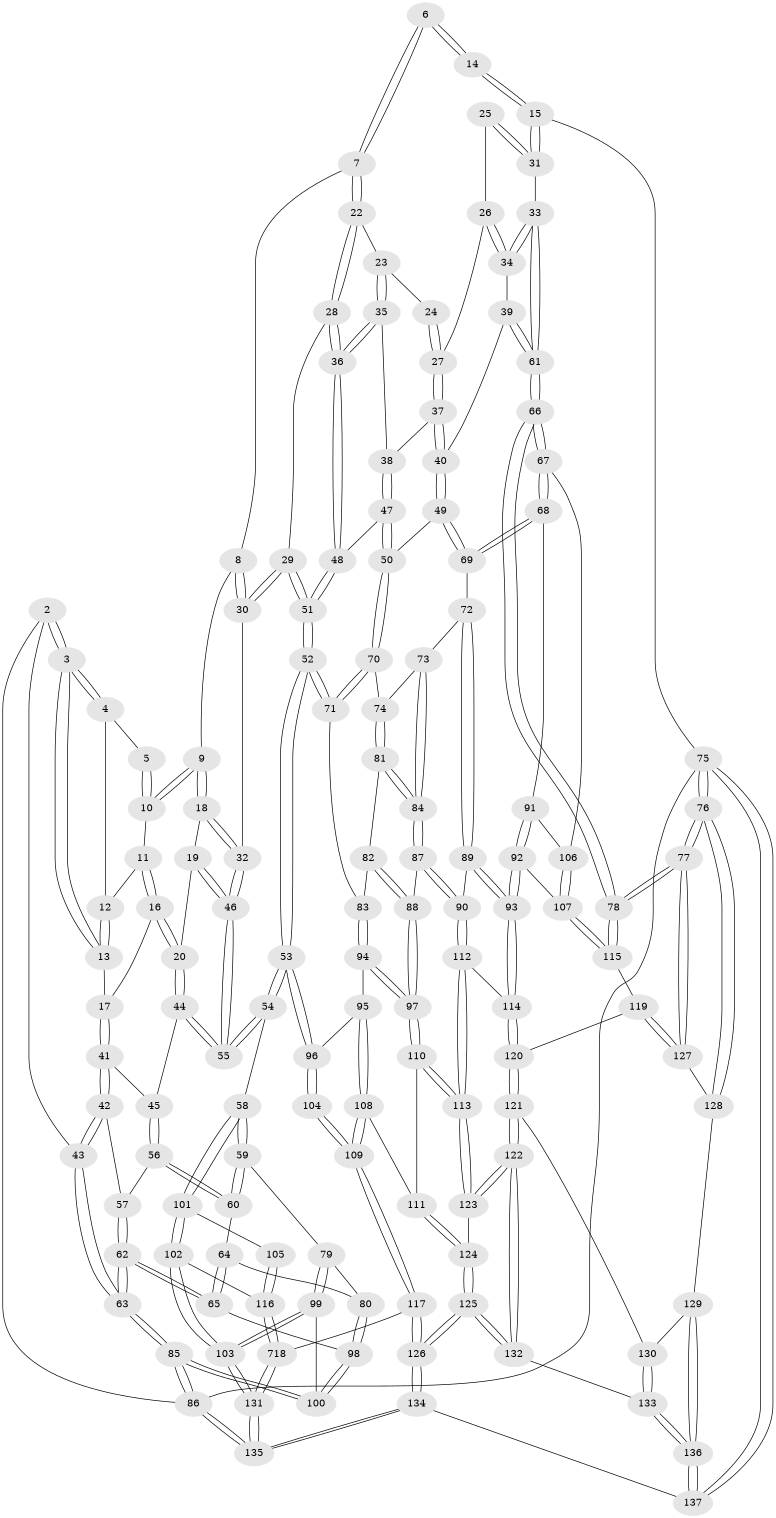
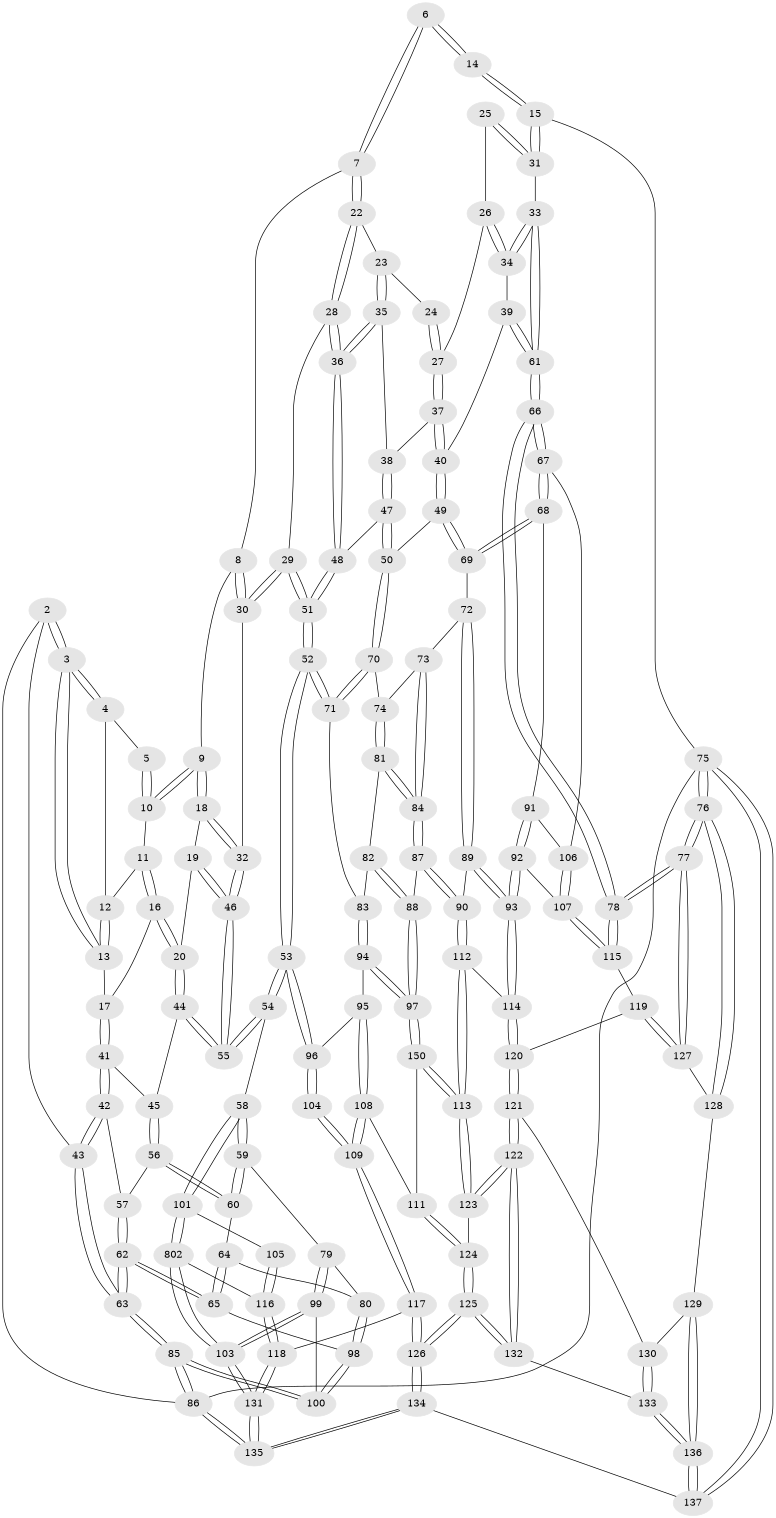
node "110": label "110" -> "150"
node "102": label "102" -> "802"
node "718": label "718" -> "118"
